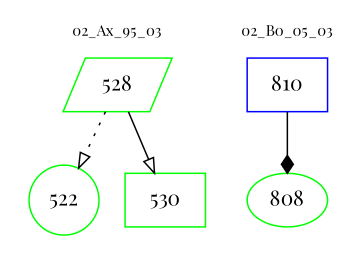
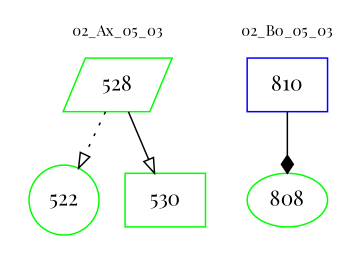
cluster "02_Ax_95_03": label "02_Ax_95_03" -> "02_Ax_05_03"
